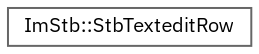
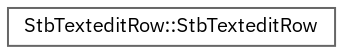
node "ImStb::StbTexteditRow": label "ImStb::StbTexteditRow" -> "StbTexteditRow::StbTexteditRow"
